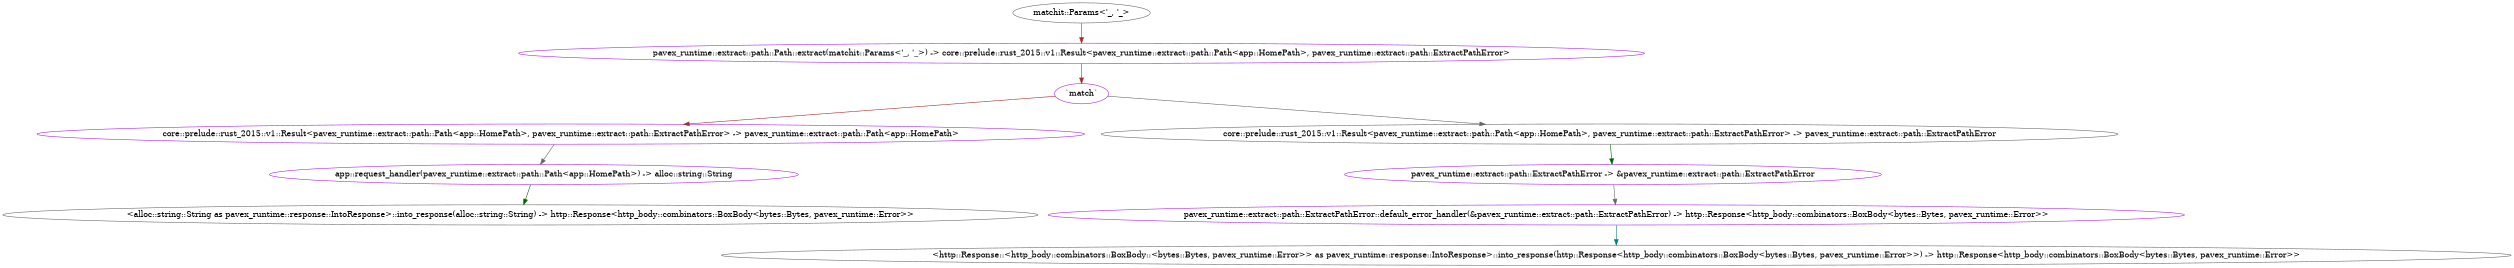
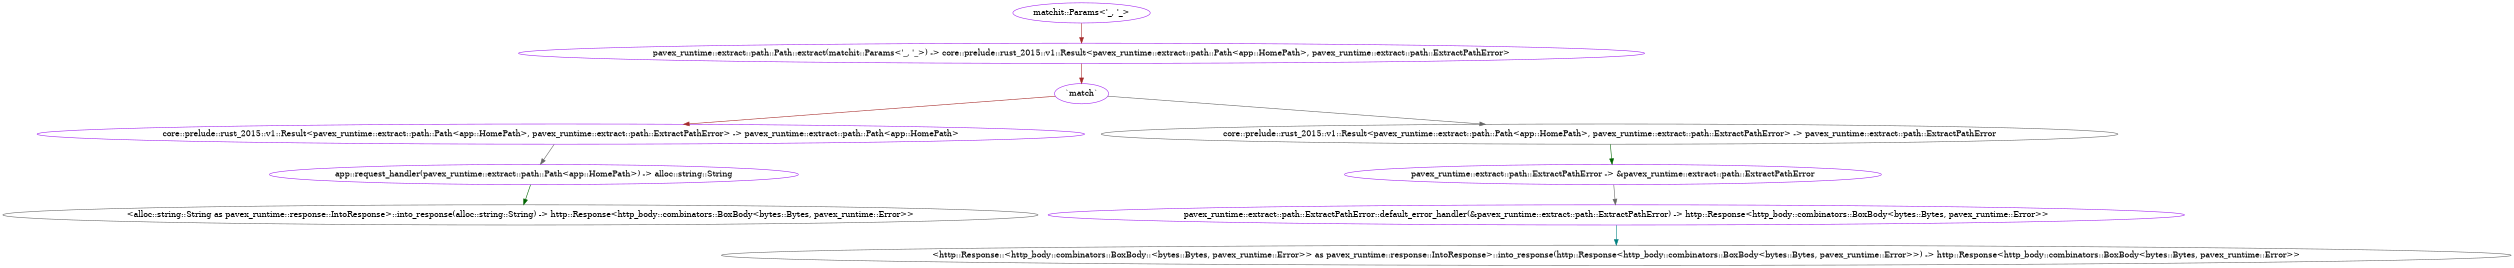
node "matchit::Params<'_, '_>": color gray40 -> purple
